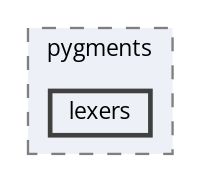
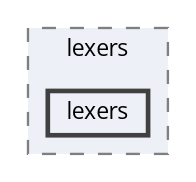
cluster "pygments": label "pygments" -> "lexers"
